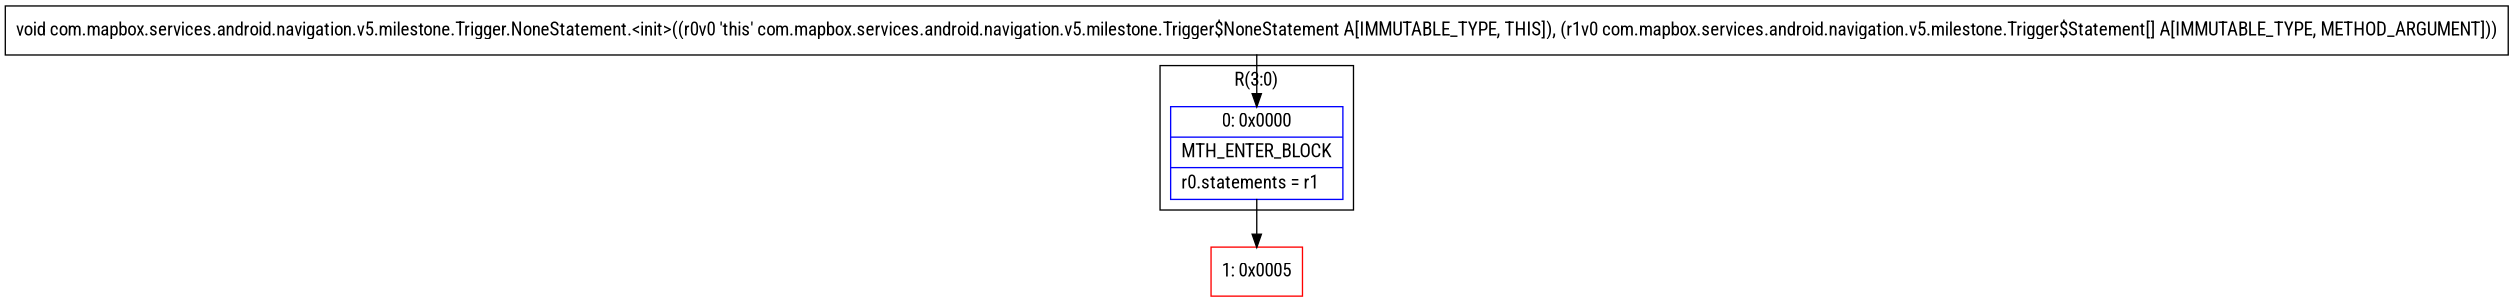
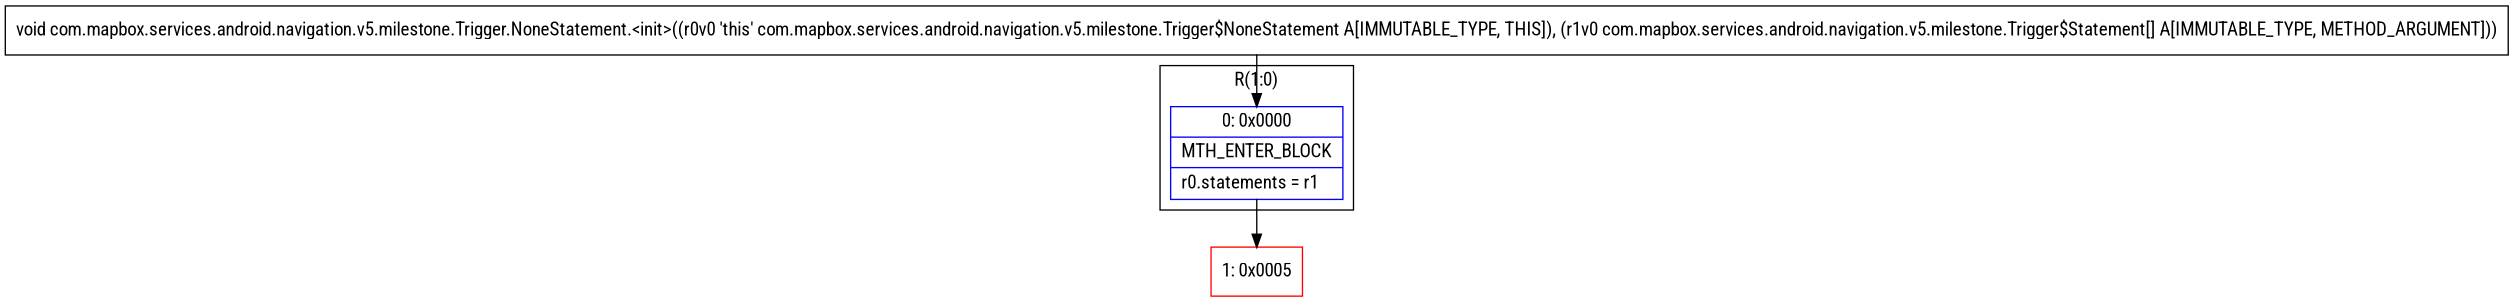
cluster "R(3:0)": label "R(3:0)" -> "R(1:0)"
